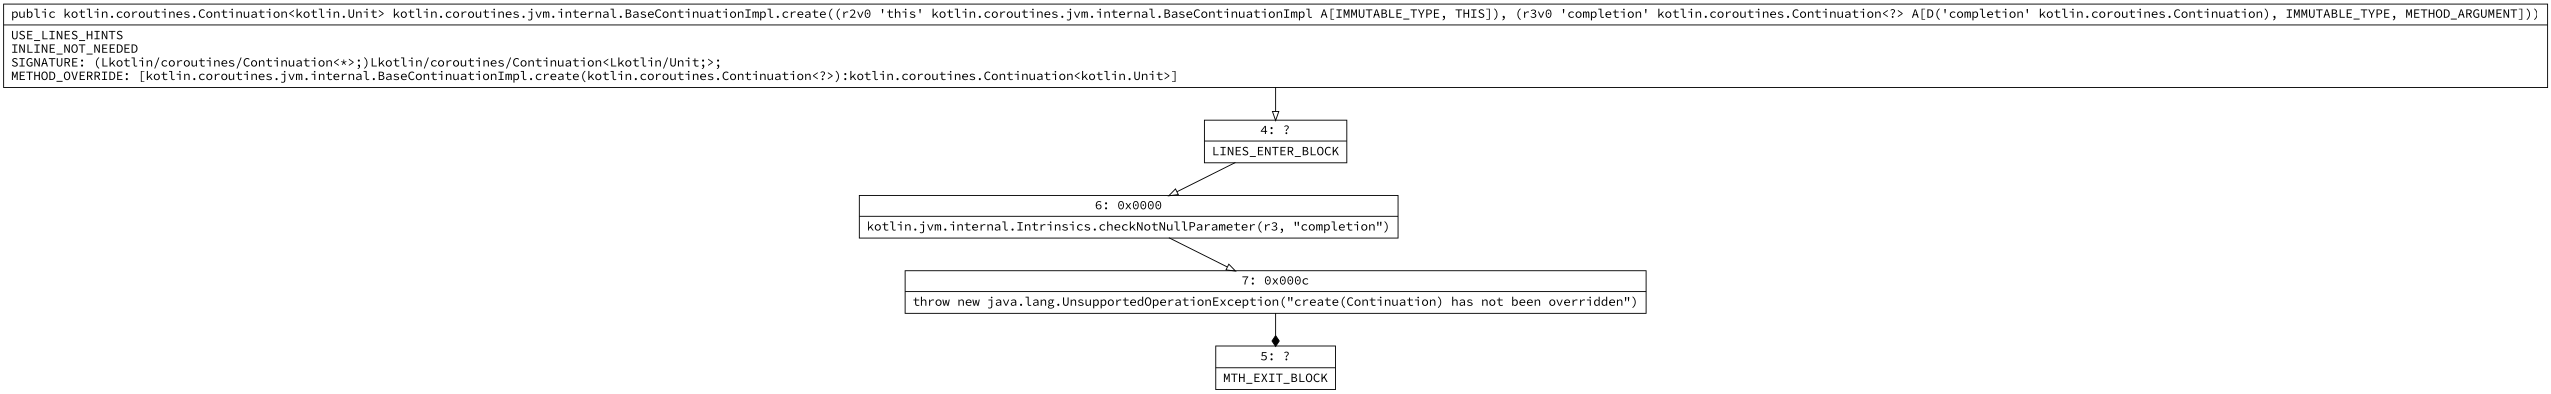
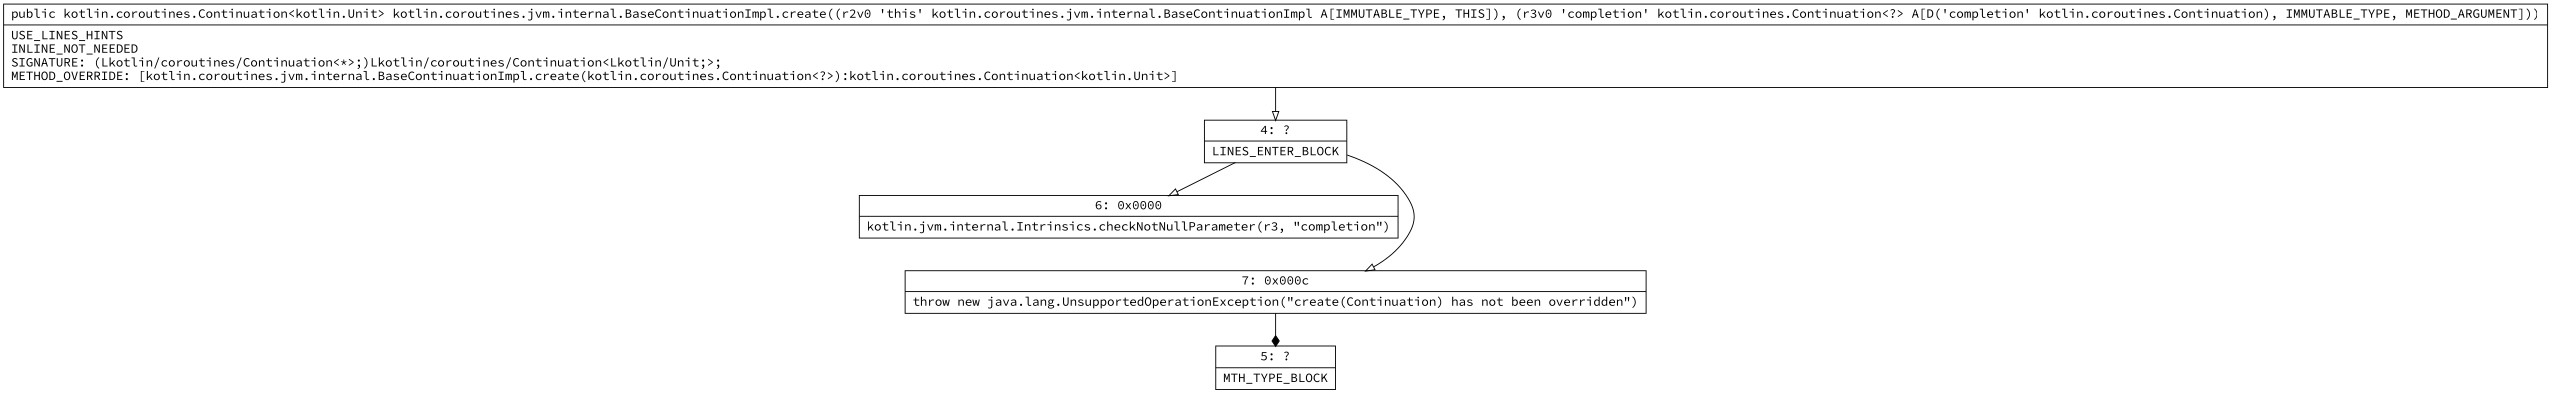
edge "6: 0x0000" -> "7: 0x000c": now "4: ?" -> "7: 0x000c"
node "5: ?": text "MTH_EXIT_BLOCK" -> "MTH_TYPE_BLOCK"
